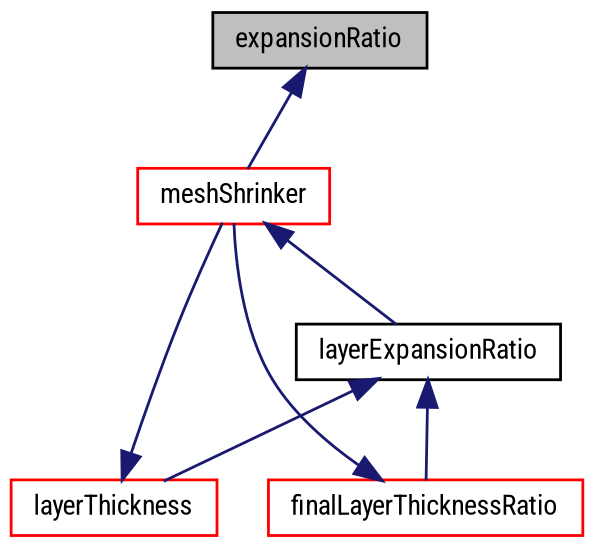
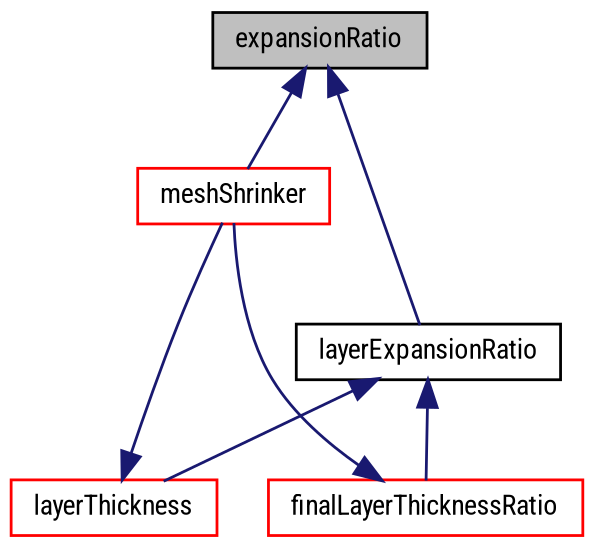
edge "layerExpansionRatio" -> "meshShrinker": now "layerExpansionRatio" -> "expansionRatio"
